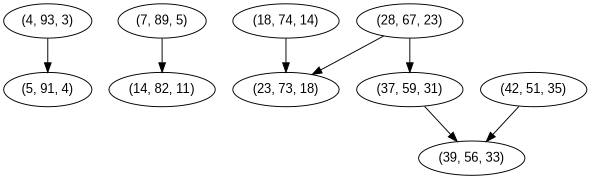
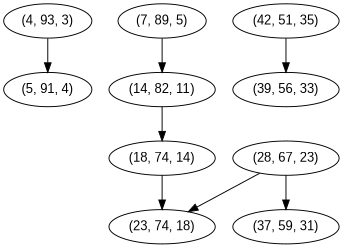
node "(23, 73, 18)": label "(23, 73, 18)" -> "(23, 74, 18)"
edge "(14, 82, 11)" -> "(18, 74, 14)": added
edge "(37, 59, 31)" -> "(39, 56, 33)": removed
